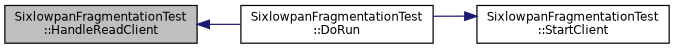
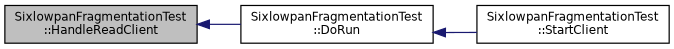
edge "SixlowpanFragmentationTest ::DoRun" -> "SixlowpanFragmentationTest ::StartClient": reversed
